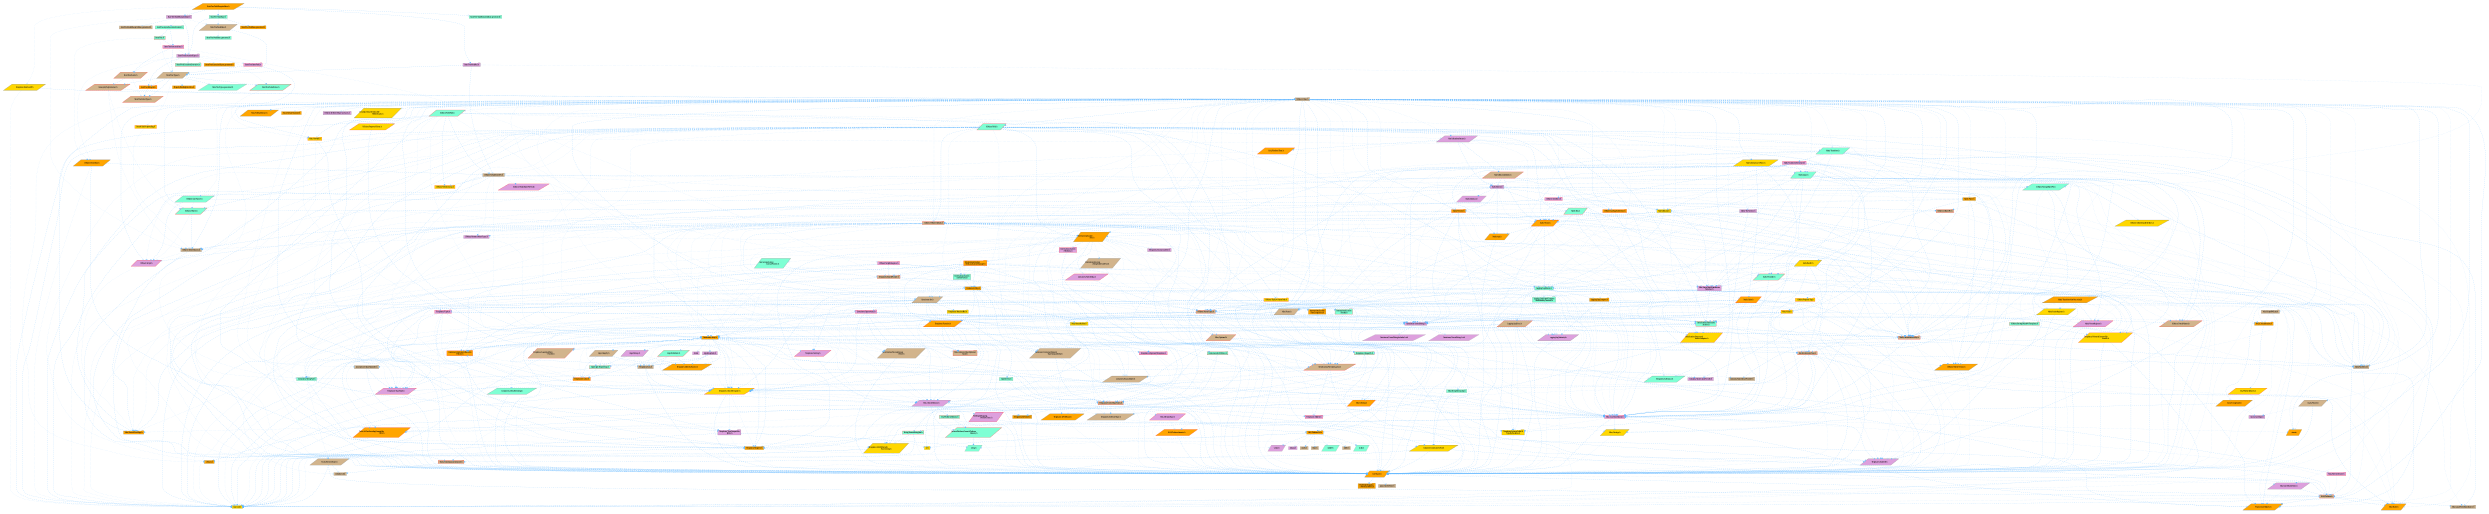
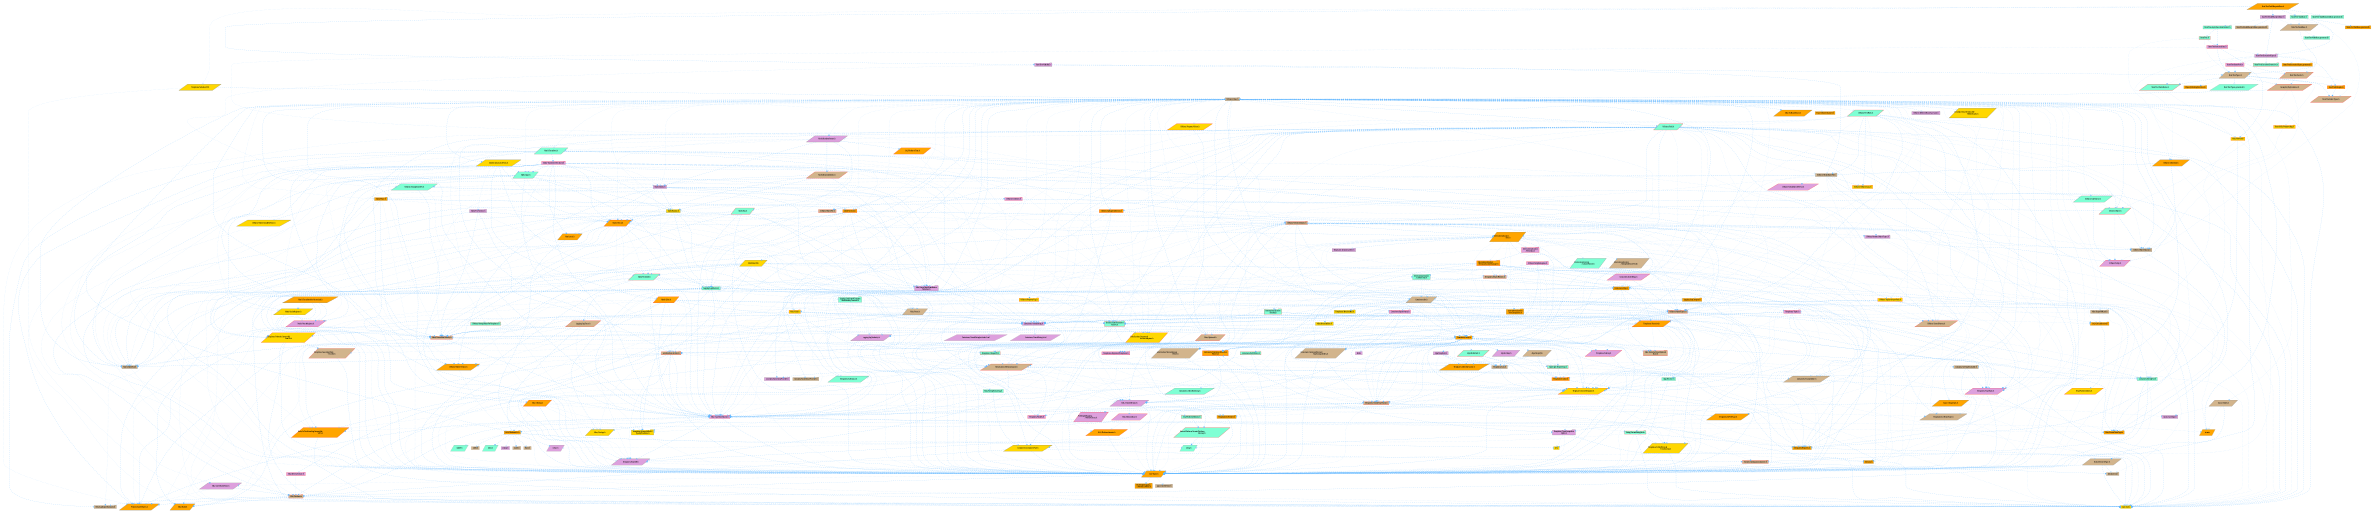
node "Math/Matrix.inl": removed
node "Misc/LargeWorldCoordinates.h": label "Misc/LargeWorldCoordinates.h" -> "Misc/LogScopedCategory.h"
